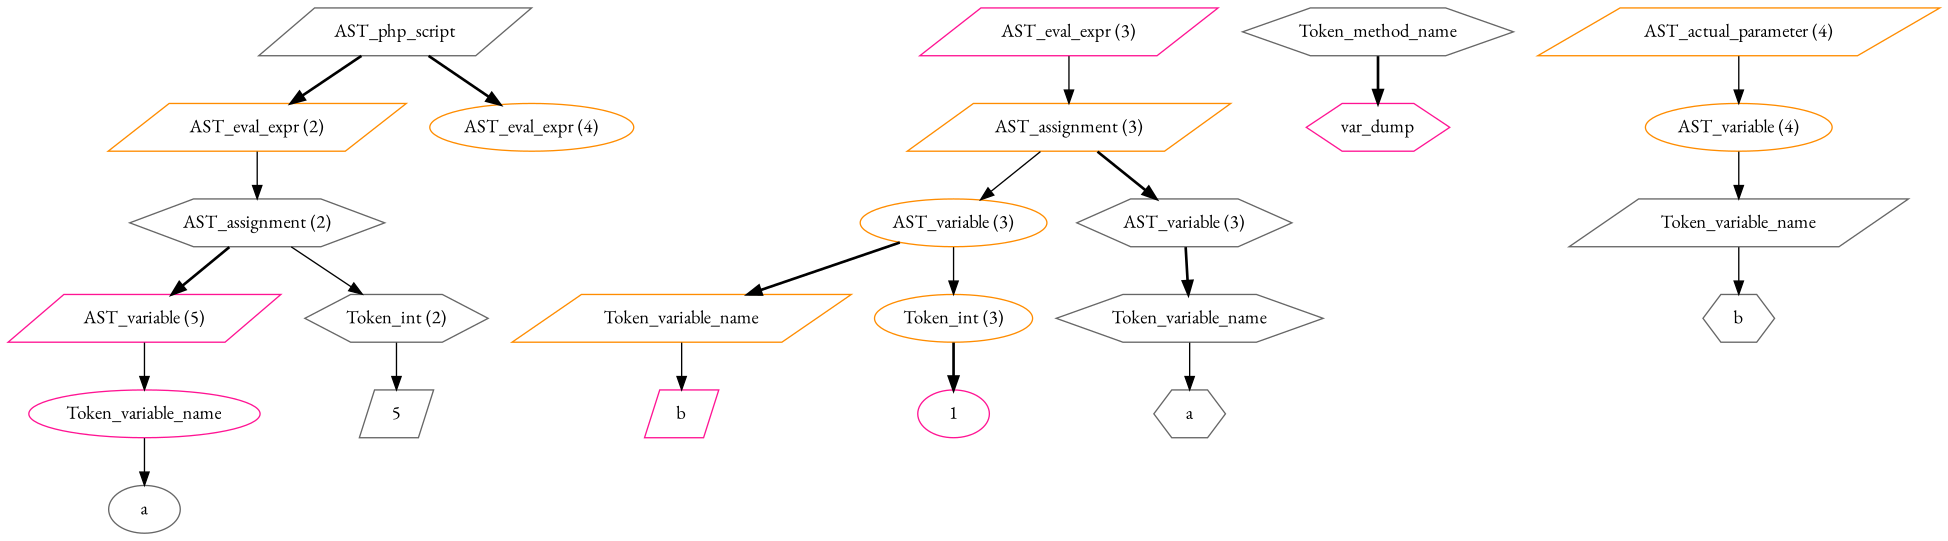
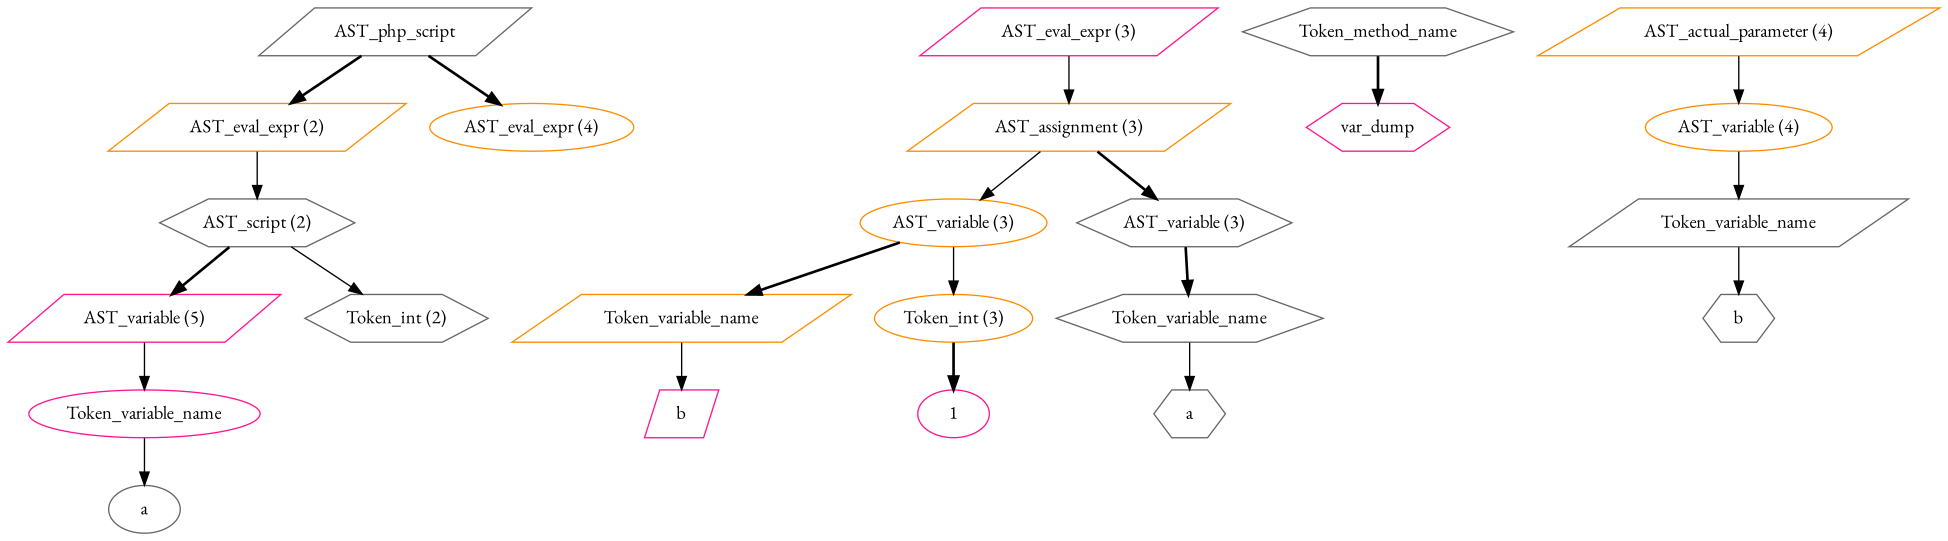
node "AST_assignment (2)": label "AST_assignment (2)" -> "AST_script (2)"
node "5": removed
